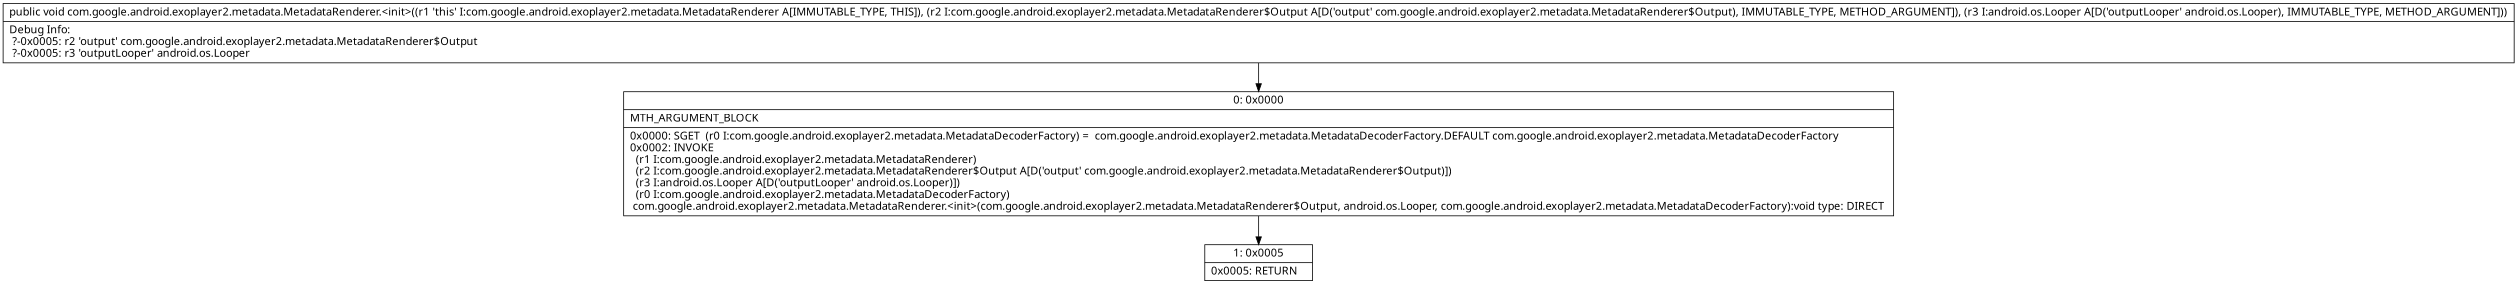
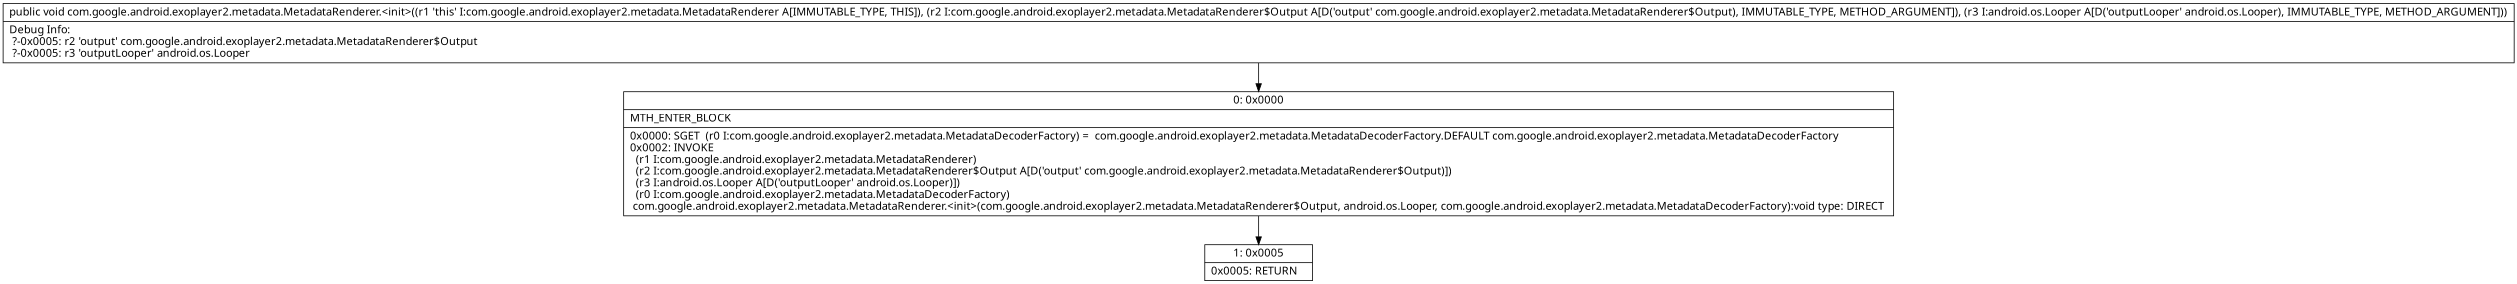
node "0: 0x0000": text "MTH_ARGUMENT_BLOCK" -> "MTH_ENTER_BLOCK"
